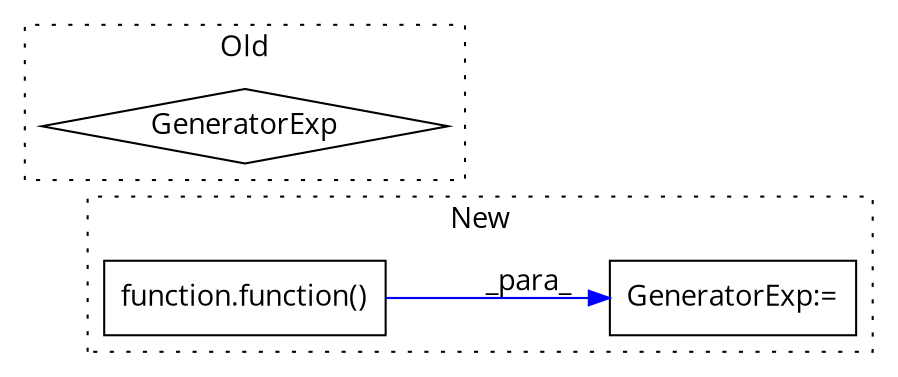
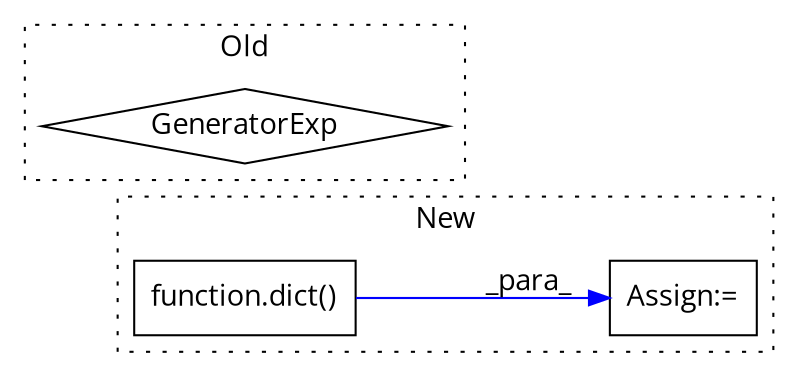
node "function.function()": label "function.function()" -> "function.dict()"
node "GeneratorExp:=": label "GeneratorExp:=" -> "Assign:="
